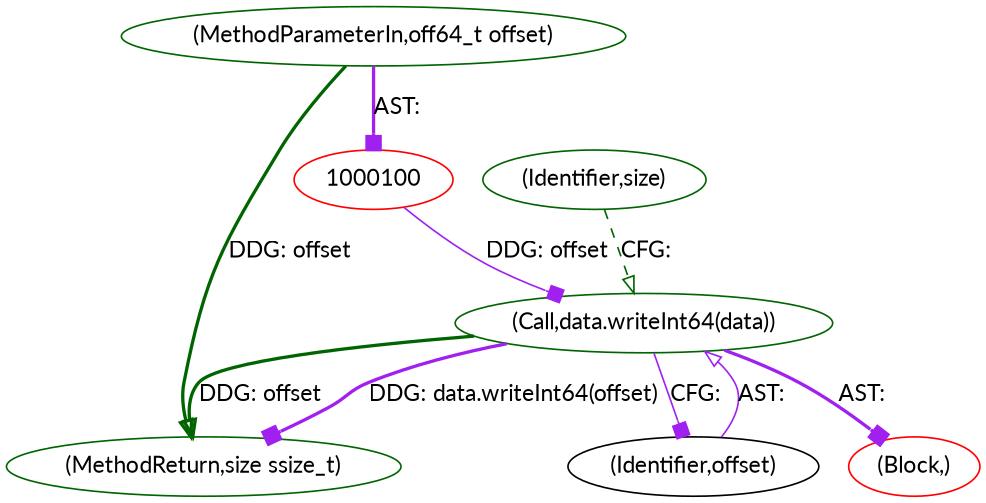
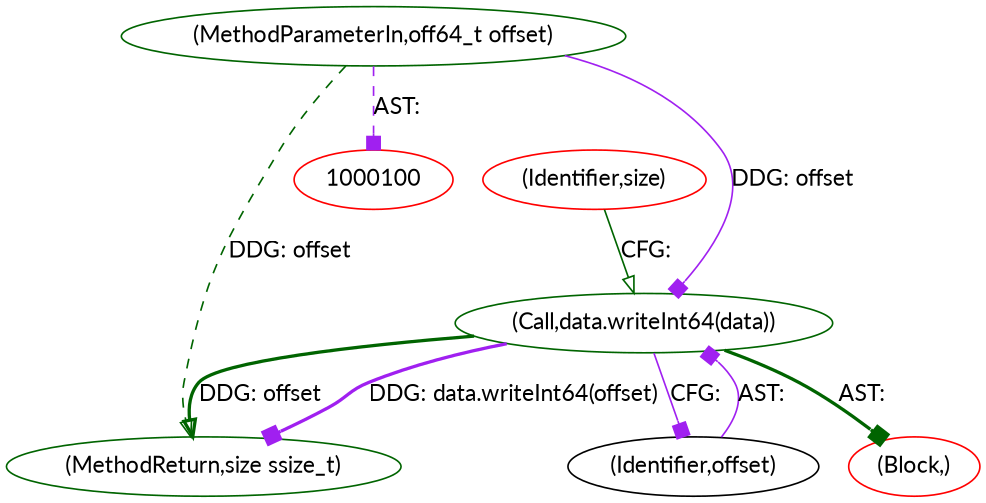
edge "(MethodParameterIn,off64_t offset)" -> "1000100": style bold -> dashed
node "(Identifier,size)": color darkgreen -> red
edge "(MethodParameterIn,off64_t offset)" -> "(MethodReturn,size ssize_t)": style bold -> dashed
edge "(Identifier,size)" -> "(Call,data.writeInt64(data))": style dashed -> solid
edge "1000100" -> "(Call,data.writeInt64(data))": now "(MethodParameterIn,off64_t offset)" -> "(Call,data.writeInt64(data))"
edge "(Call,data.writeInt64(data))" -> "(Block,)": color purple -> darkgreen
edge "(Identifier,offset)" -> "(Call,data.writeInt64(data))": arrowhead onormal -> box
